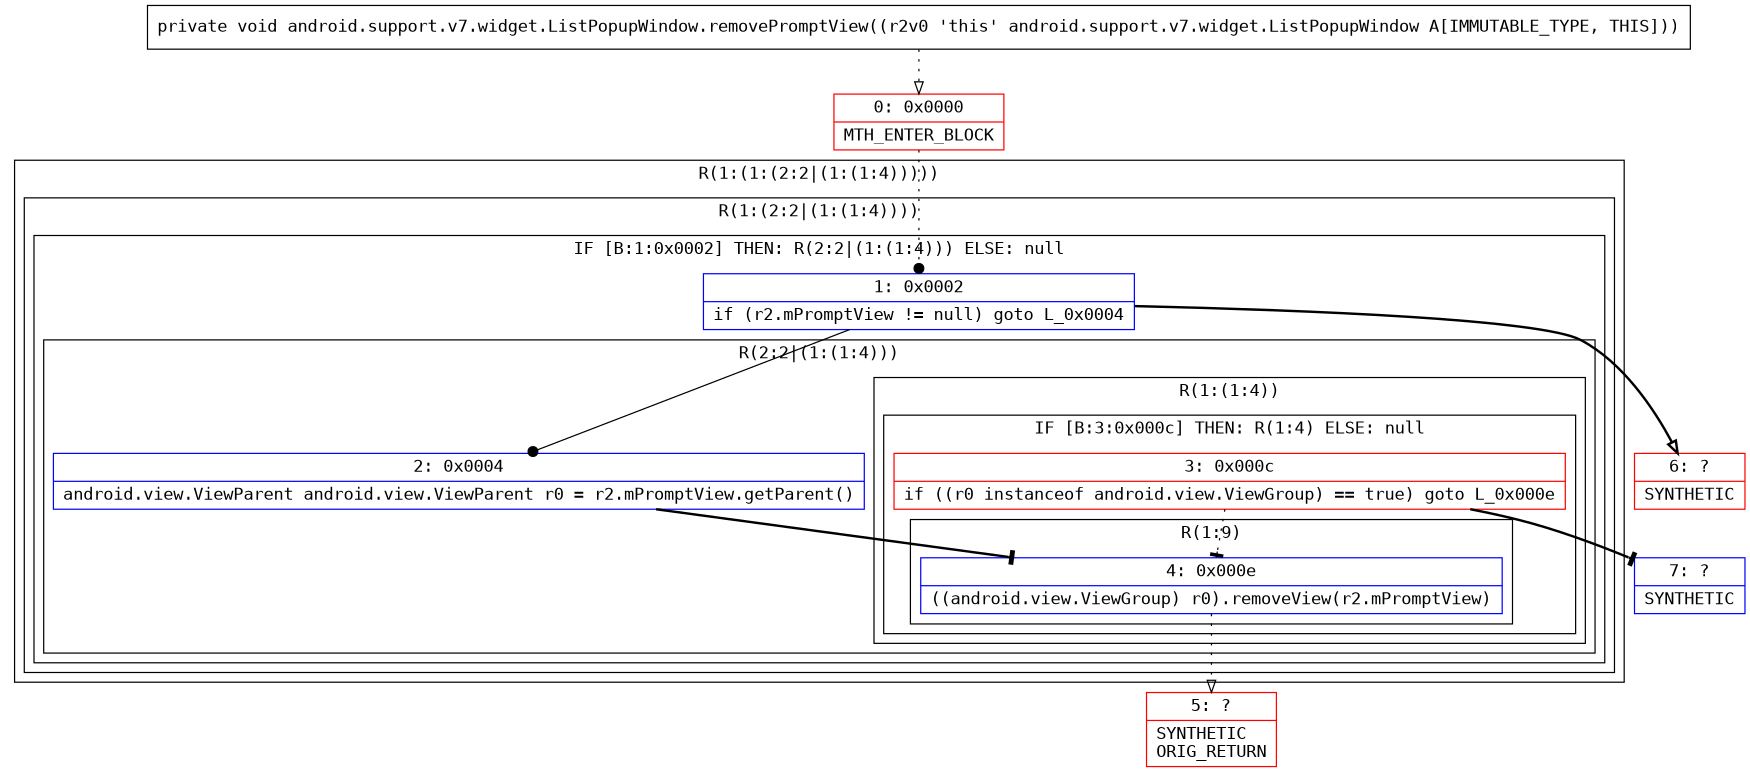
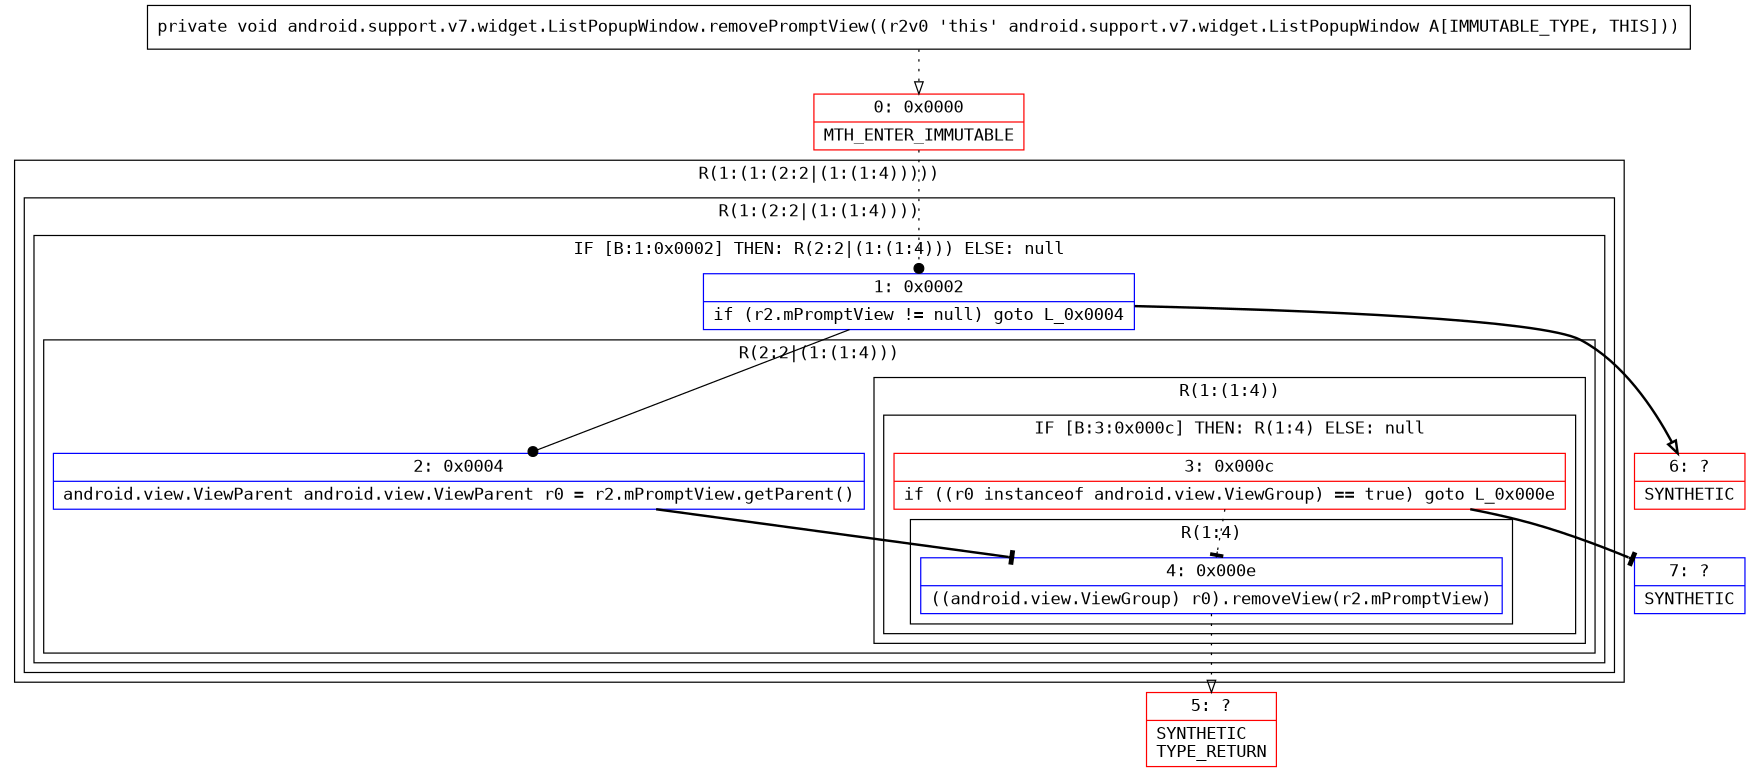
node "0: 0x0000": text "MTH_ENTER_BLOCK" -> "MTH_ENTER_IMMUTABLE"
cluster "R(1:9)": label "R(1:9)" -> "R(1:4)"
node "5: ?": text "ORIG_RETURN" -> "TYPE_RETURN"
